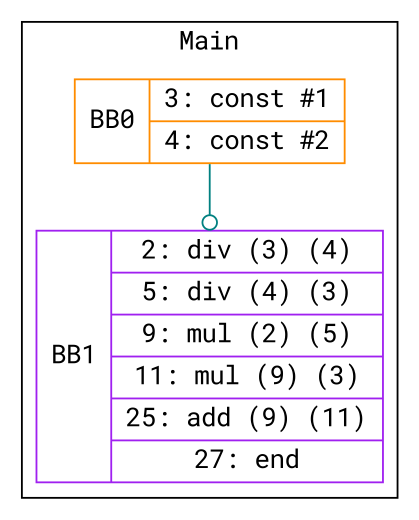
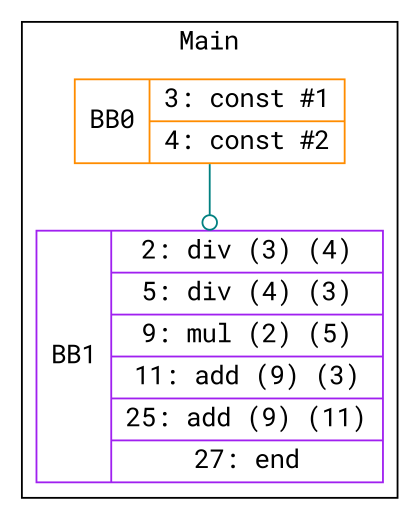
node "BB1": text "11: mul (9) (3)" -> "11: add (9) (3)"
